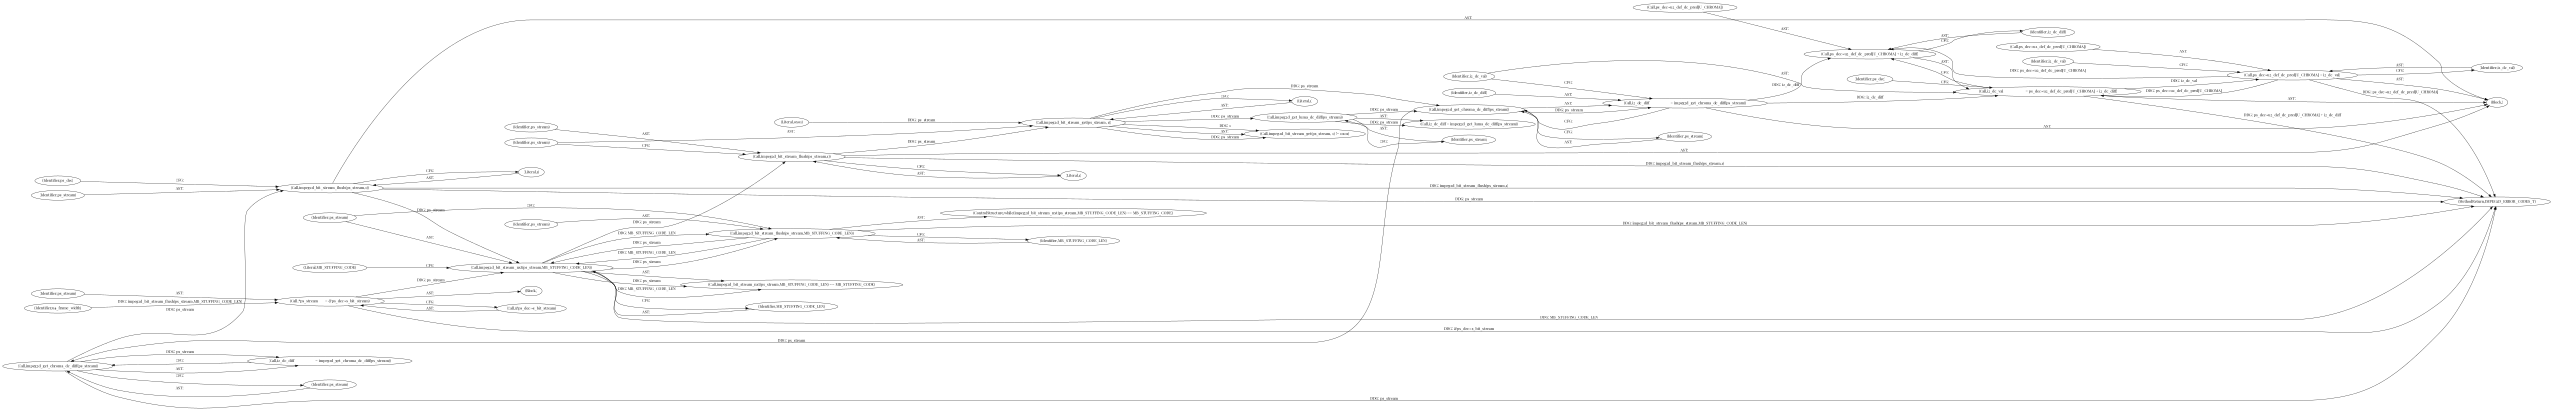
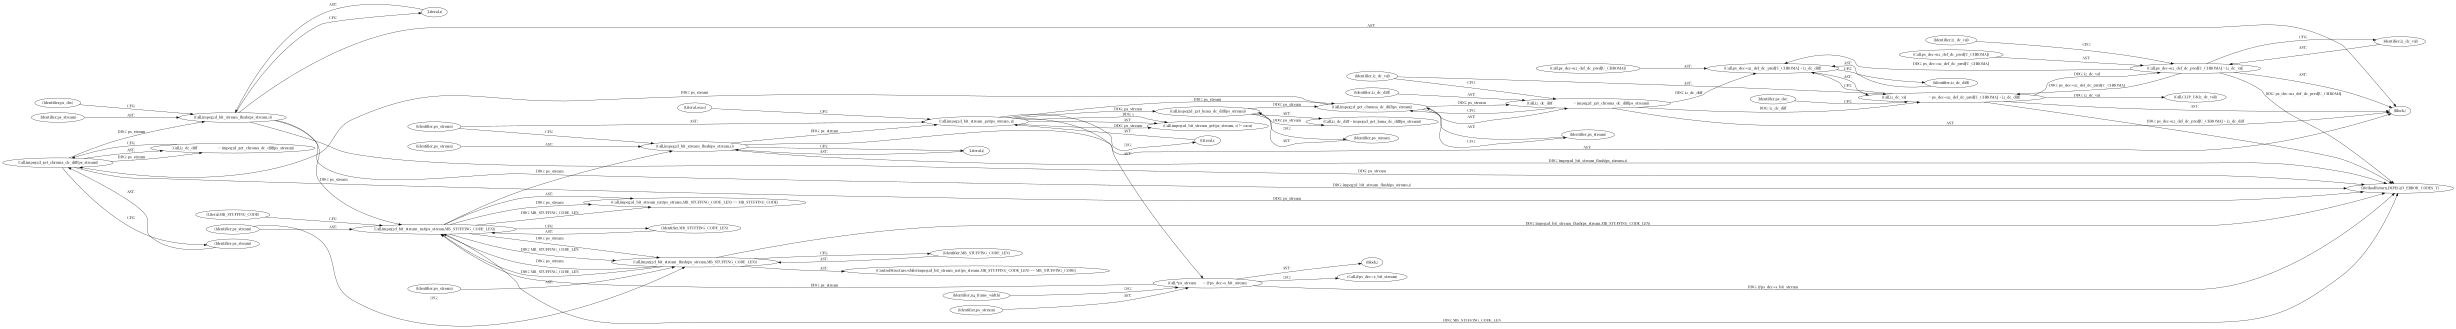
node "(Call,CLIP_U8(i2_dc_val))": added
node "(Call,impeg2d_get_luma_dc_diff(ps_stream))": label "(Call,impeg2d_get_luma_dc_diff(ps_stream))" -> "(Call,impeg5d_get_luma_dc_diff(ps_stream))"
edge "(Literal,0x01)" -> "(Call,impeg2d_bit_stream_get(ps_stream, 1))": label "DDG: ps_stream" -> "CFG: "
edge "(Identifier,u4_frame_width)" -> "(Call,*ps_stream       = &ps_dec->s_bit_stream)": label "DDG: impeg2d_bit_stream_flush(ps_stream,MB_STUFFING_CODE_LEN)" -> "CFG: "
edge "(Call,&ps_dec->s_bit_stream)" -> "(Call,*ps_stream       = &ps_dec->s_bit_stream)": now "(Call,impeg2d_bit_stream_get(ps_stream, 1))" -> "(Call,*ps_stream       = &ps_dec->s_bit_stream)"
